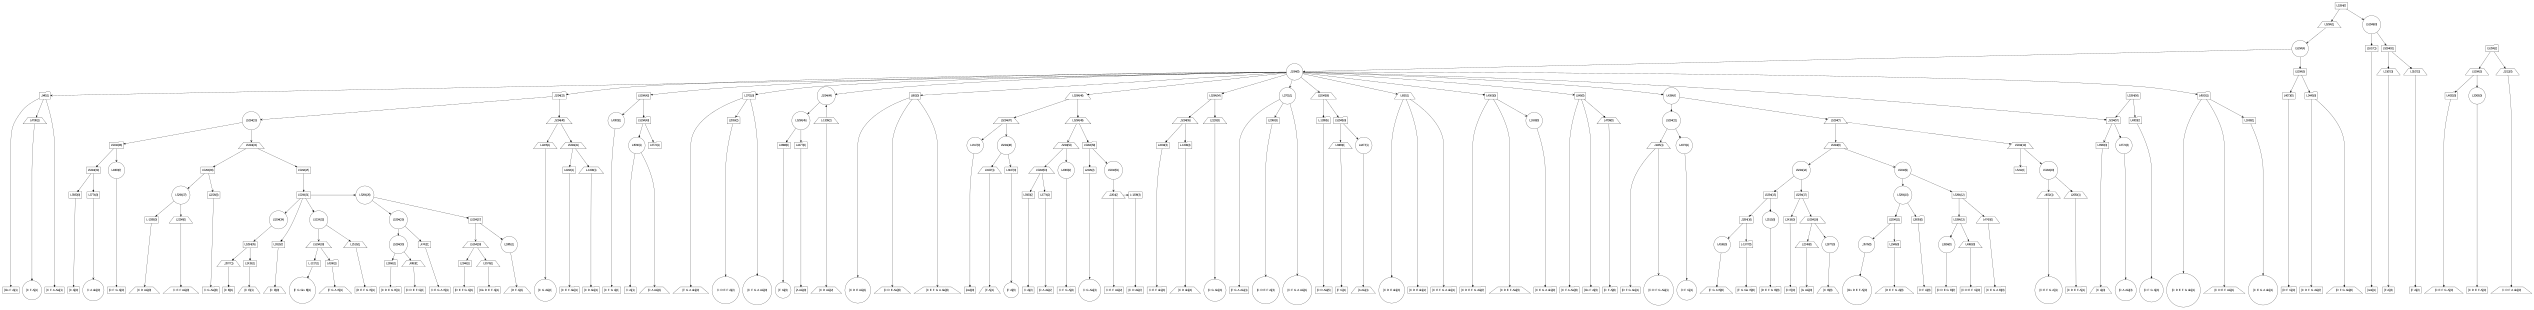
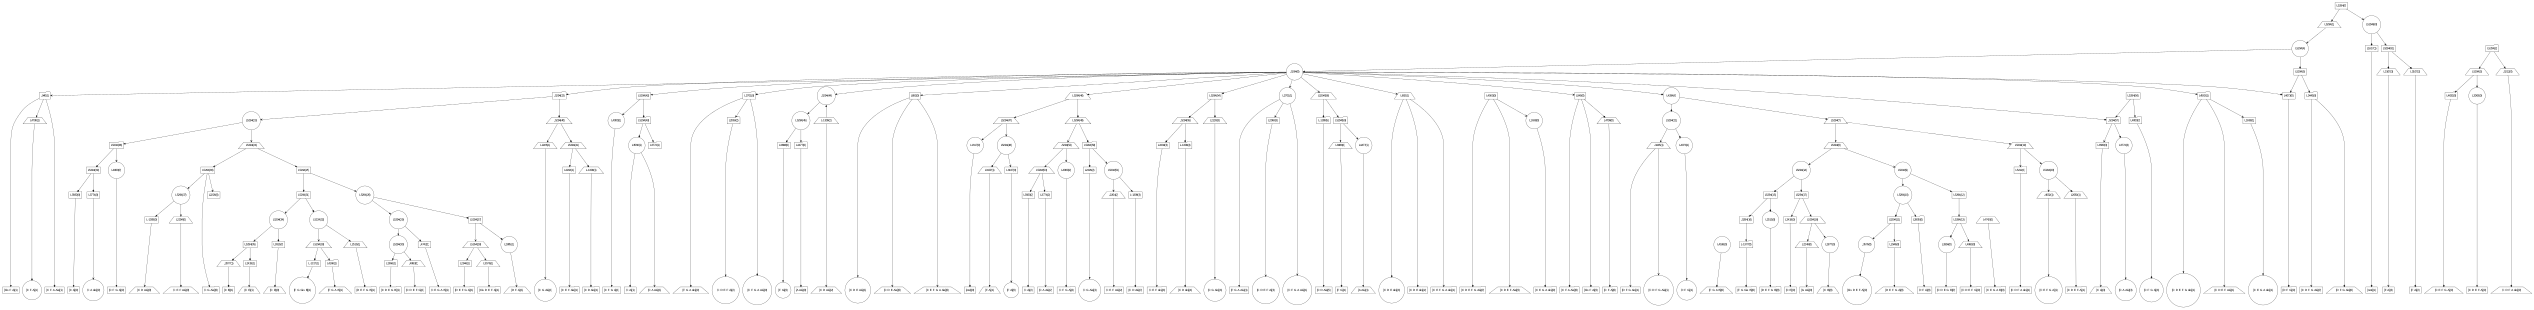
edge "L5284(0)" -> "L4563(0)": now "L5284(0)" -> "L4073(0)"
edge "L5294(31)" -> "L5294(26)": now "L5294(25)" -> "L5294(26)"
edge "L2204(2)" -> "L-1309(3)": now "L5294(51)" -> "L-1309(3)"
edge "L5294(12)" -> "L4742(0)": removed
edge "L5294(31)" -> "L3915(0)": now "L5294(34)" -> "L3915(0)"
edge "L5294(16)" -> "L4168(0)": removed
edge "L2226(0)" -> "[C  G  Ais](0)": now "L5294(36)" -> "[C  G  Ais](0)"
node "[C  D  F  A  Ais](1)": added
